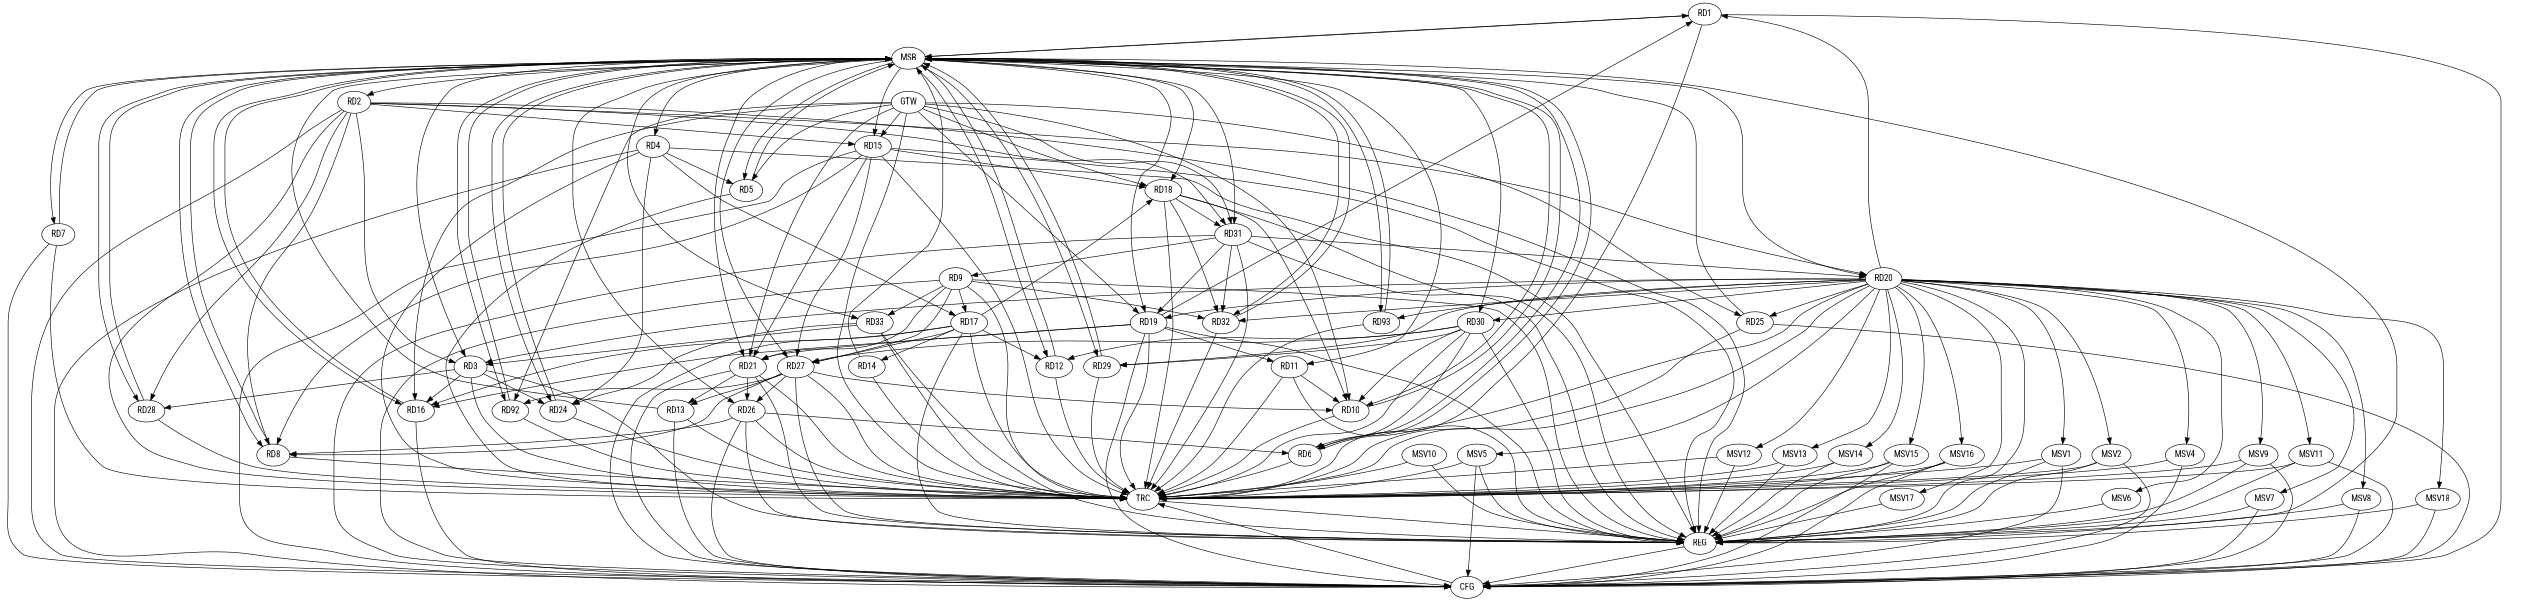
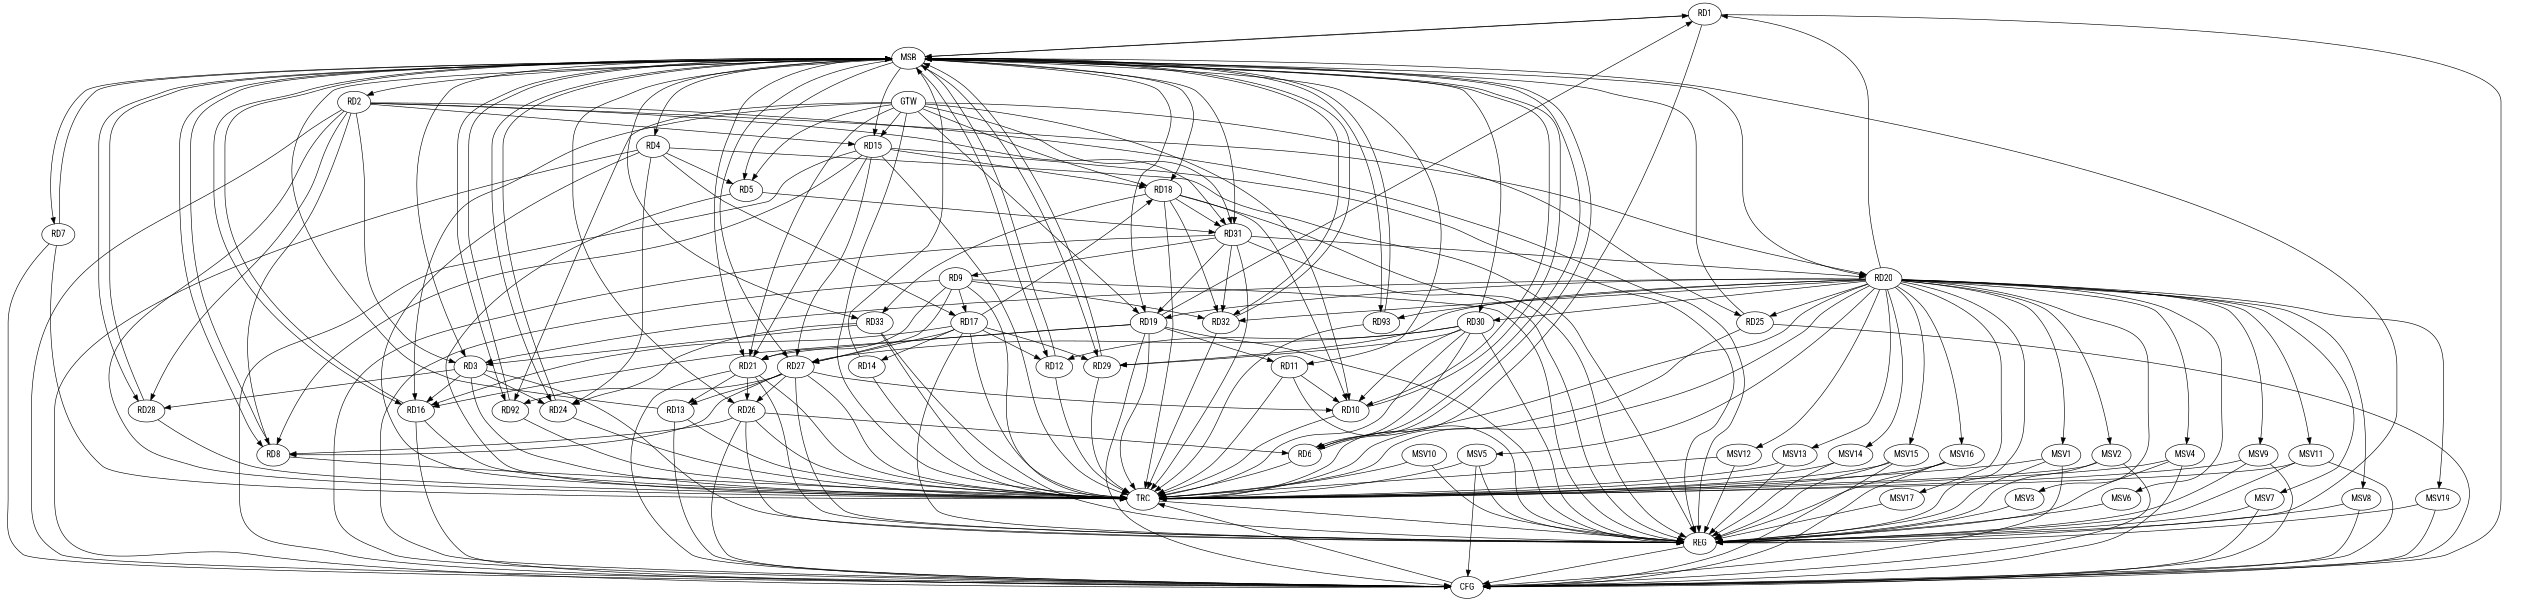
edge "RD5" -> "MSB": now "RD5" -> "RD31"
edge "RD9" -> "RD33": now "RD18" -> "RD33"
edge "RD16" -> "TRC": added
node "MSV3": added
node "MSV18": label "MSV18" -> "MSV19"
edge "MSV4" -> "REG": added
edge "RD17" -> "CFG": now "RD17" -> "RD29"
